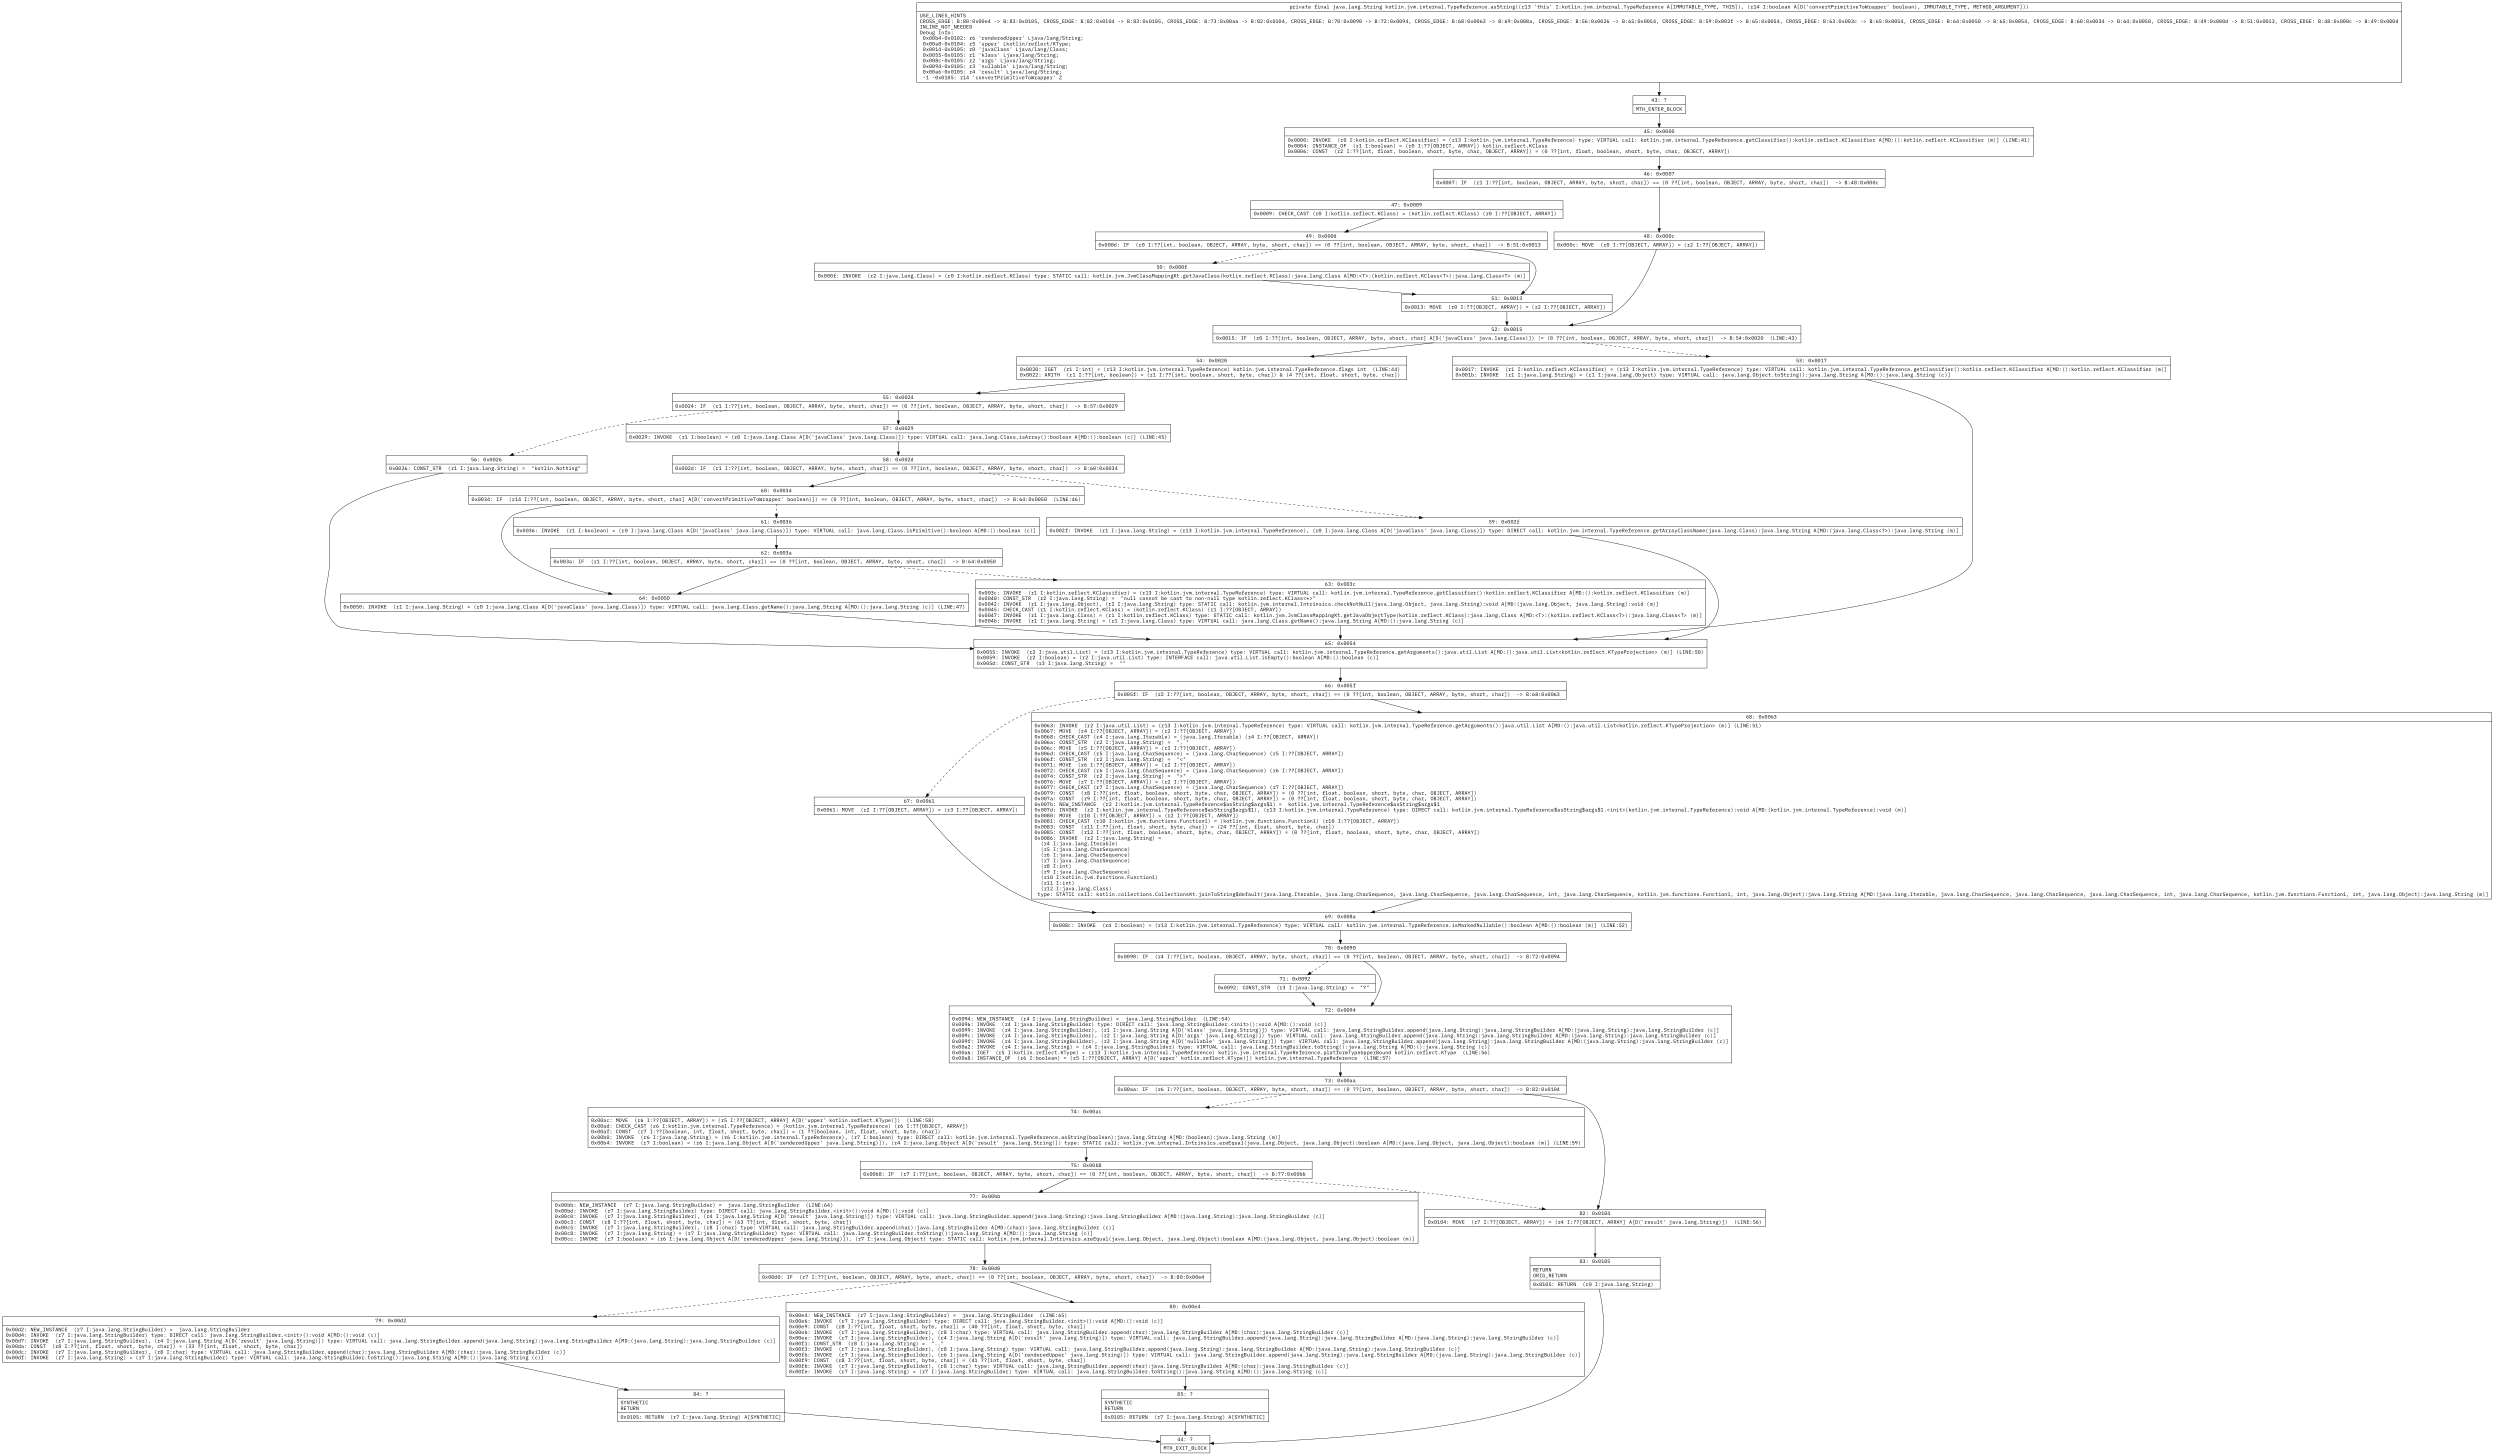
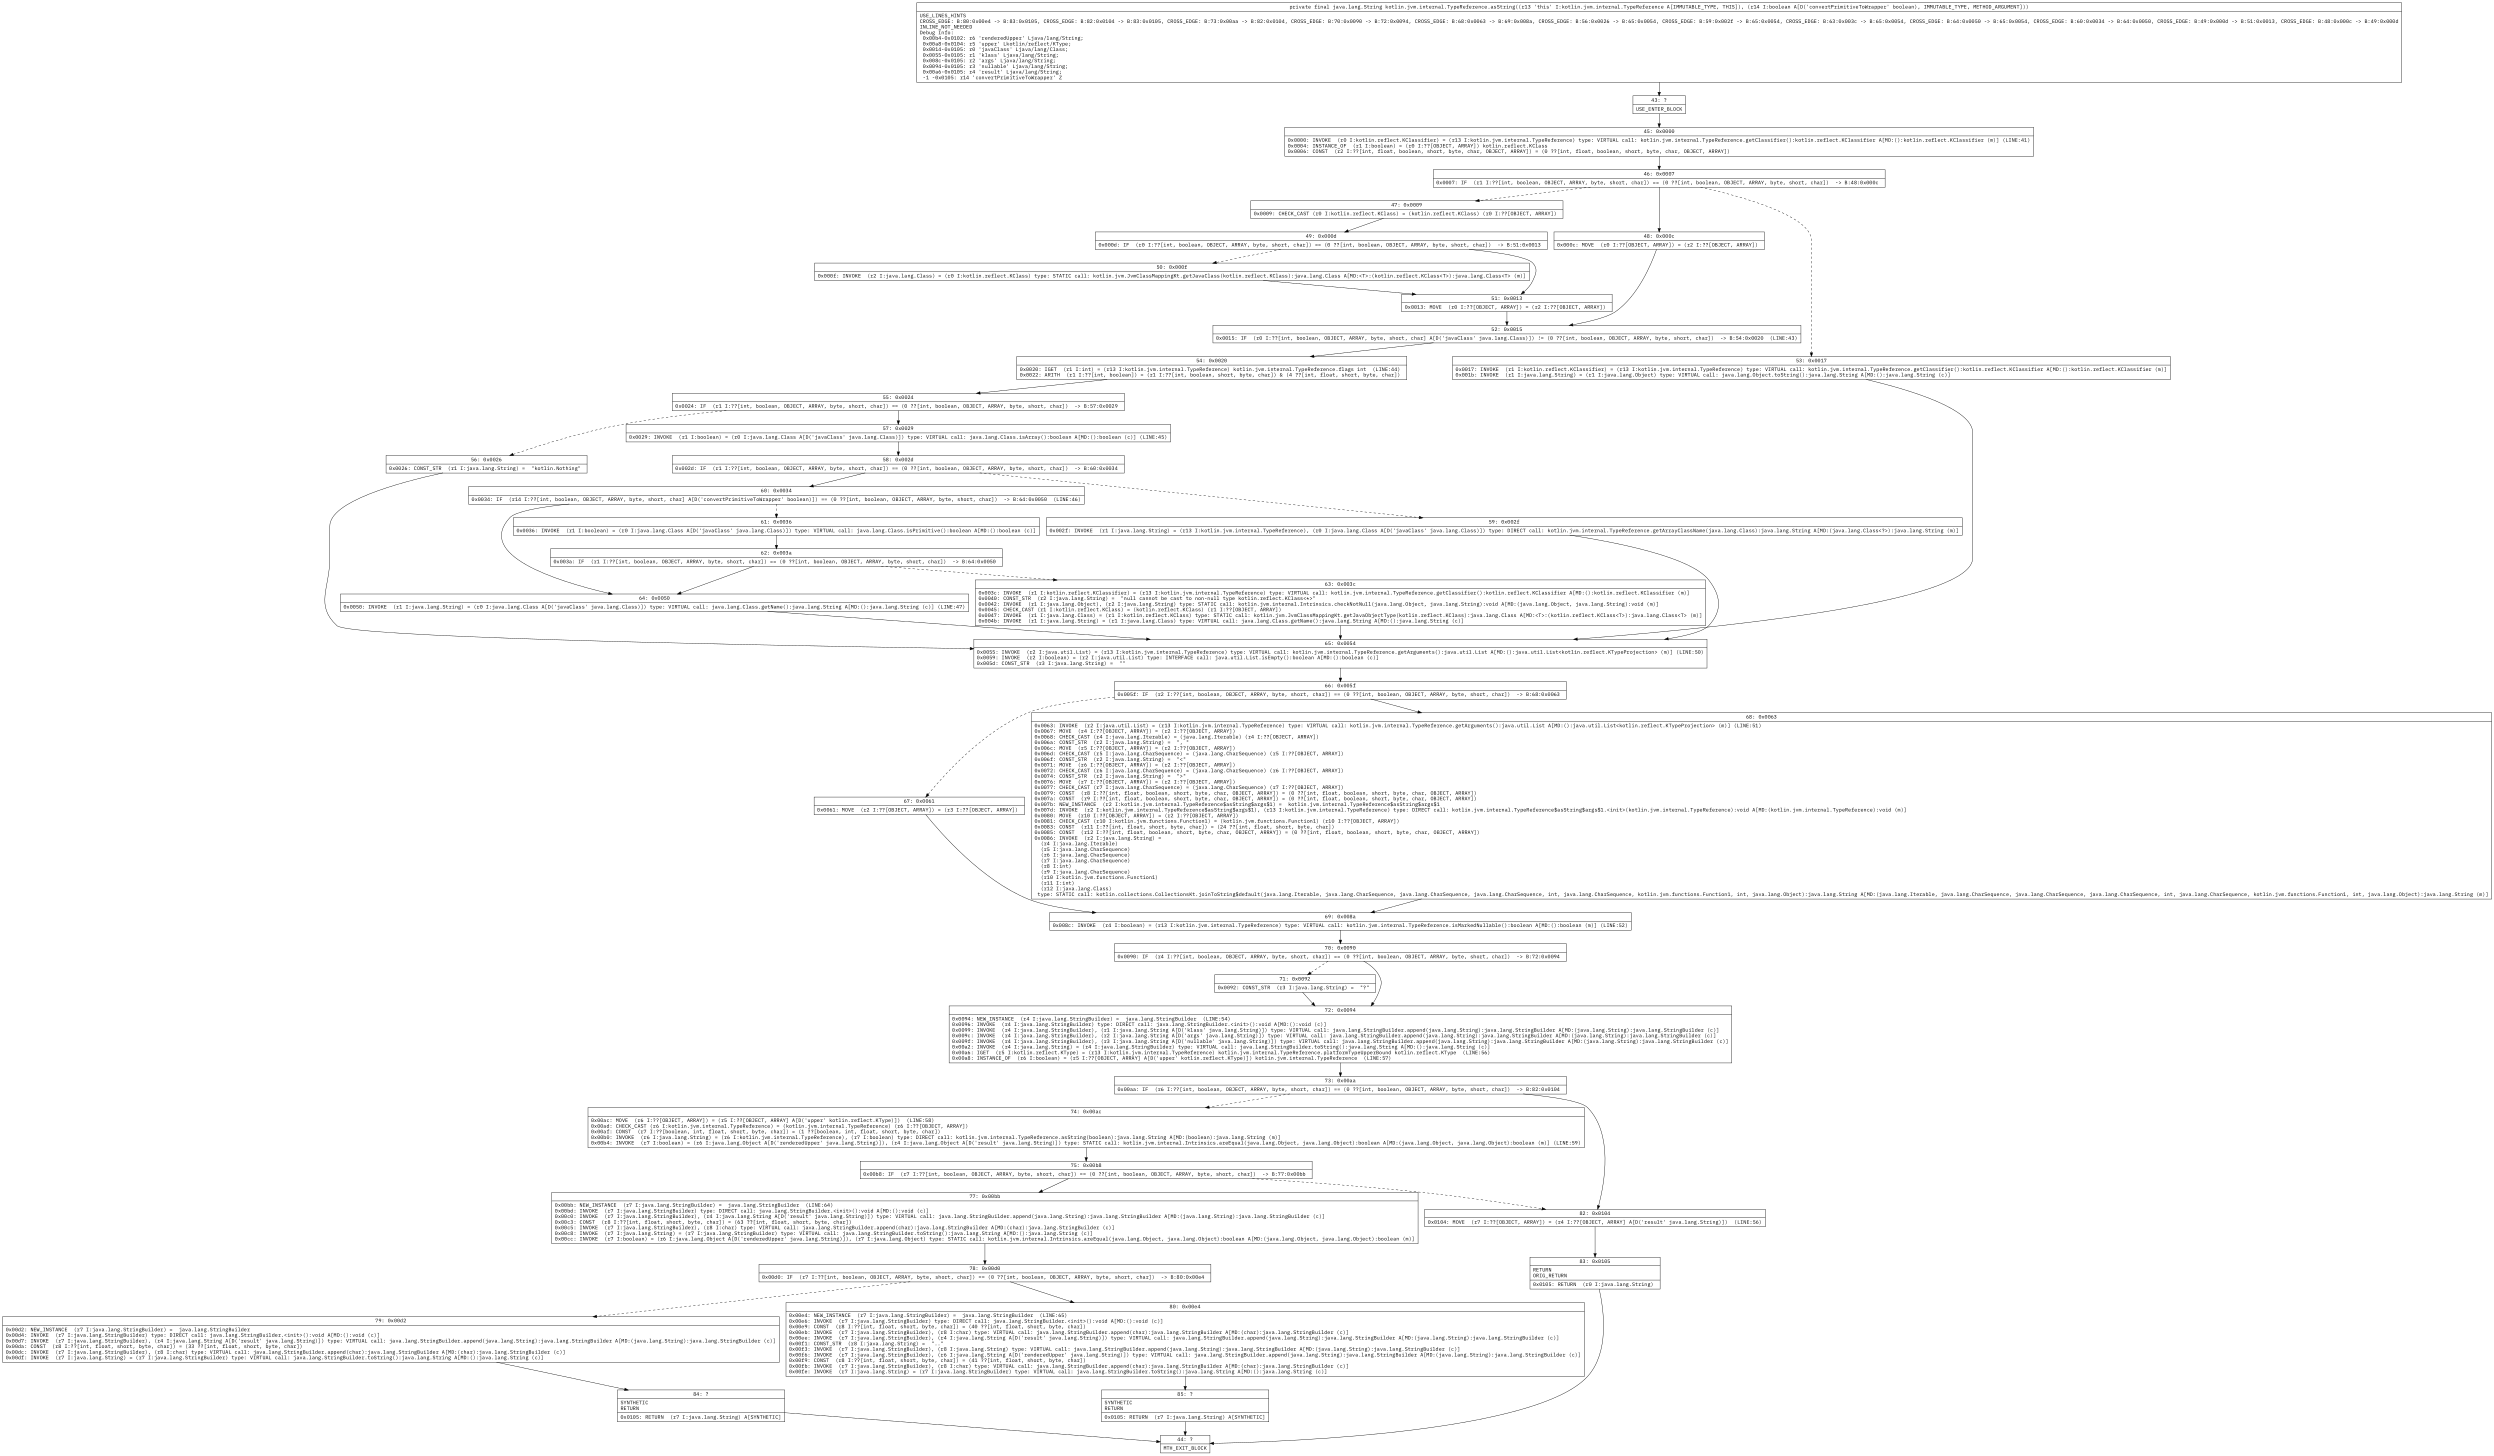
node "43: ?": text "MTH_ENTER_BLOCK" -> "USE_ENTER_BLOCK"
edge "46: 0x0007" -> "47: 0x0009": added
edge "52: 0x0015" -> "53: 0x0017": now "46: 0x0007" -> "53: 0x0017"
